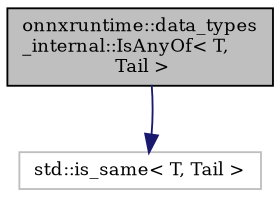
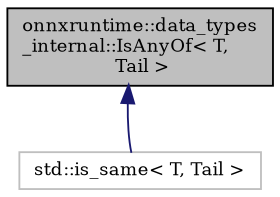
edge "onnxruntime::data_types _internal::IsAnyOf< T, Tail >" -> "std::is_same< T, Tail >": reversed
